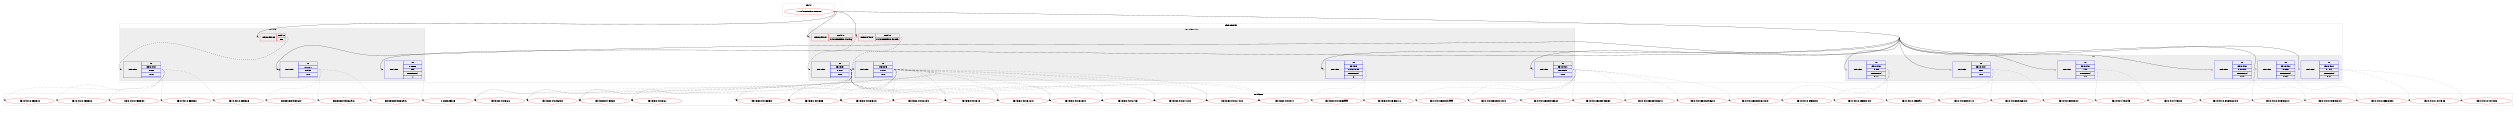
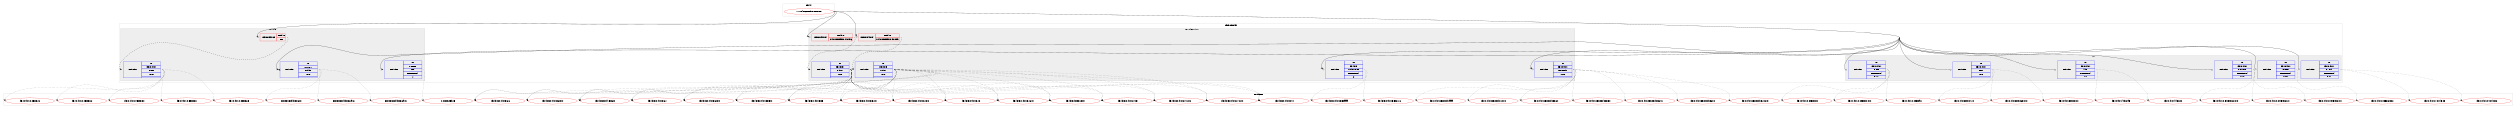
node "dev-lang/python-3.6.3-r1": added
node "dev-lang/python-3.4.5-r1": label "dev-lang/python-3.4.5-r1" -> "dev-lang/lang-3.4.5-r1"
